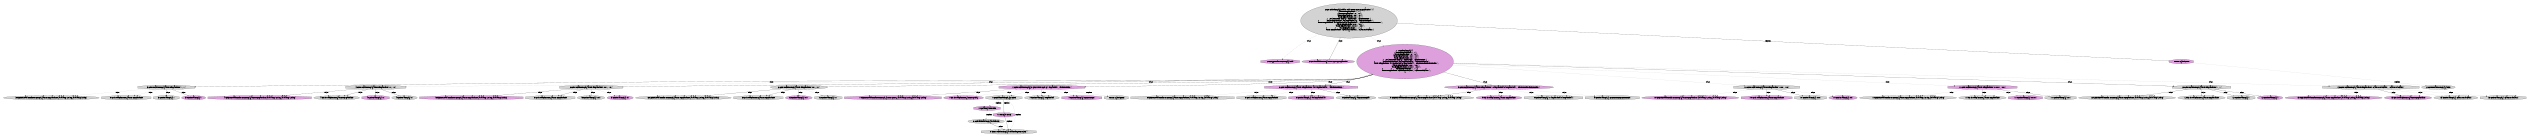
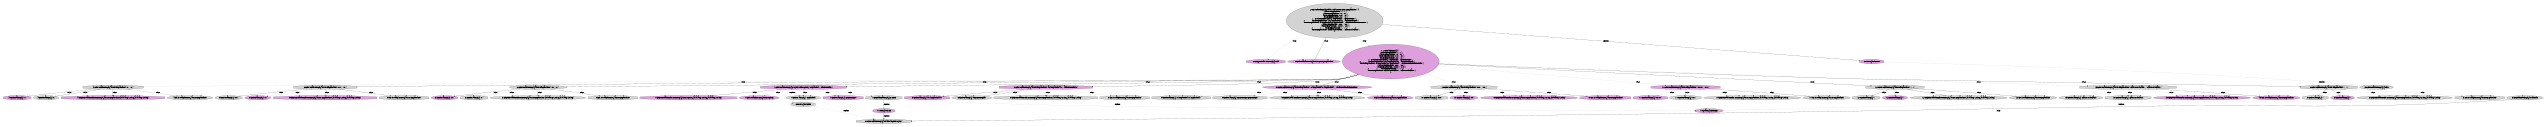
edge "7:Update@UPDATE" -> "8:CtFieldReadImpl@buildRule": reversed
edge "7:CtFieldReadImpl@project" -> "8:CtInvocationImpl@buildRule.getProject()": now "8:Insert@INSERT" -> "8:CtInvocationImpl@buildRule.getProject()"
